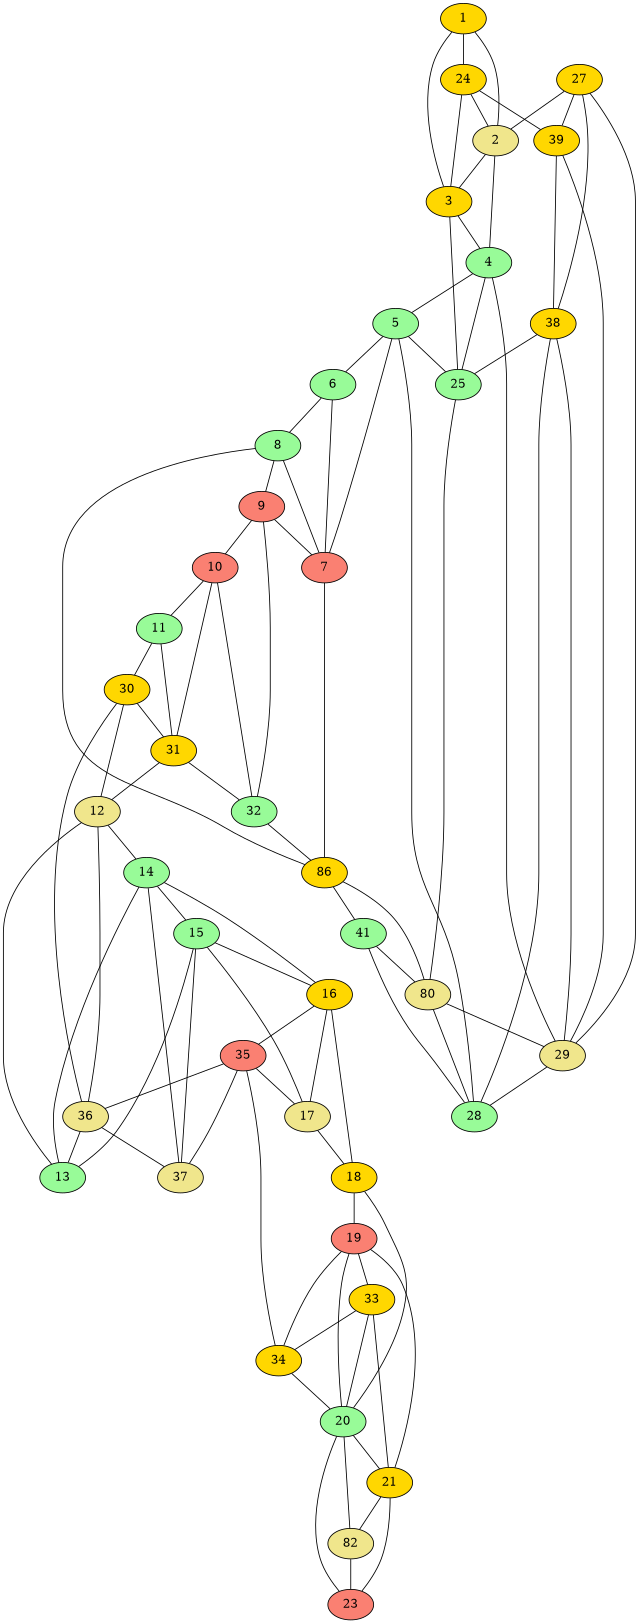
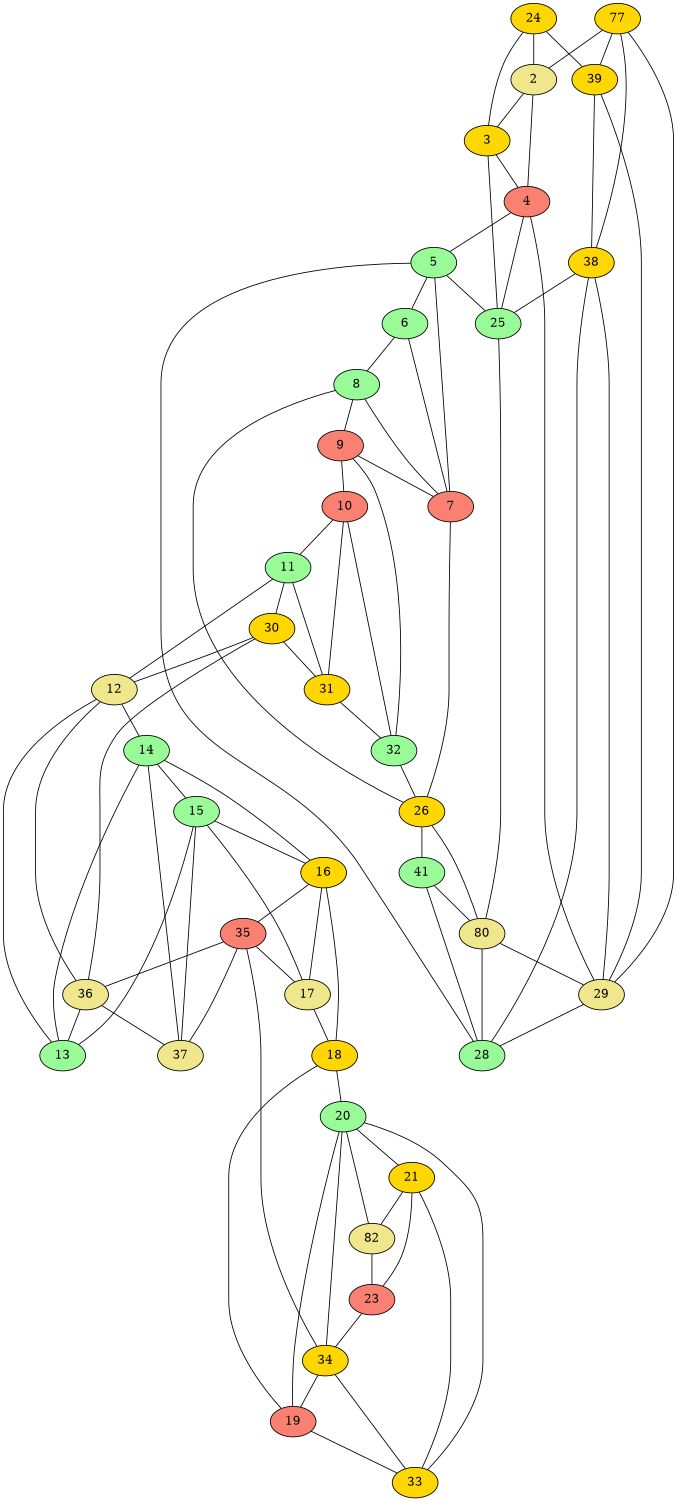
node "1": removed
node "27": label "27" -> "77"
node "4": fillcolor palegreen -> salmon
edge "31" -- "12": now "11" -- "12"
node "86": label "86" -> "26"
edge "19" -- "21": removed
edge "20" -- "23": now "34" -- "23"
